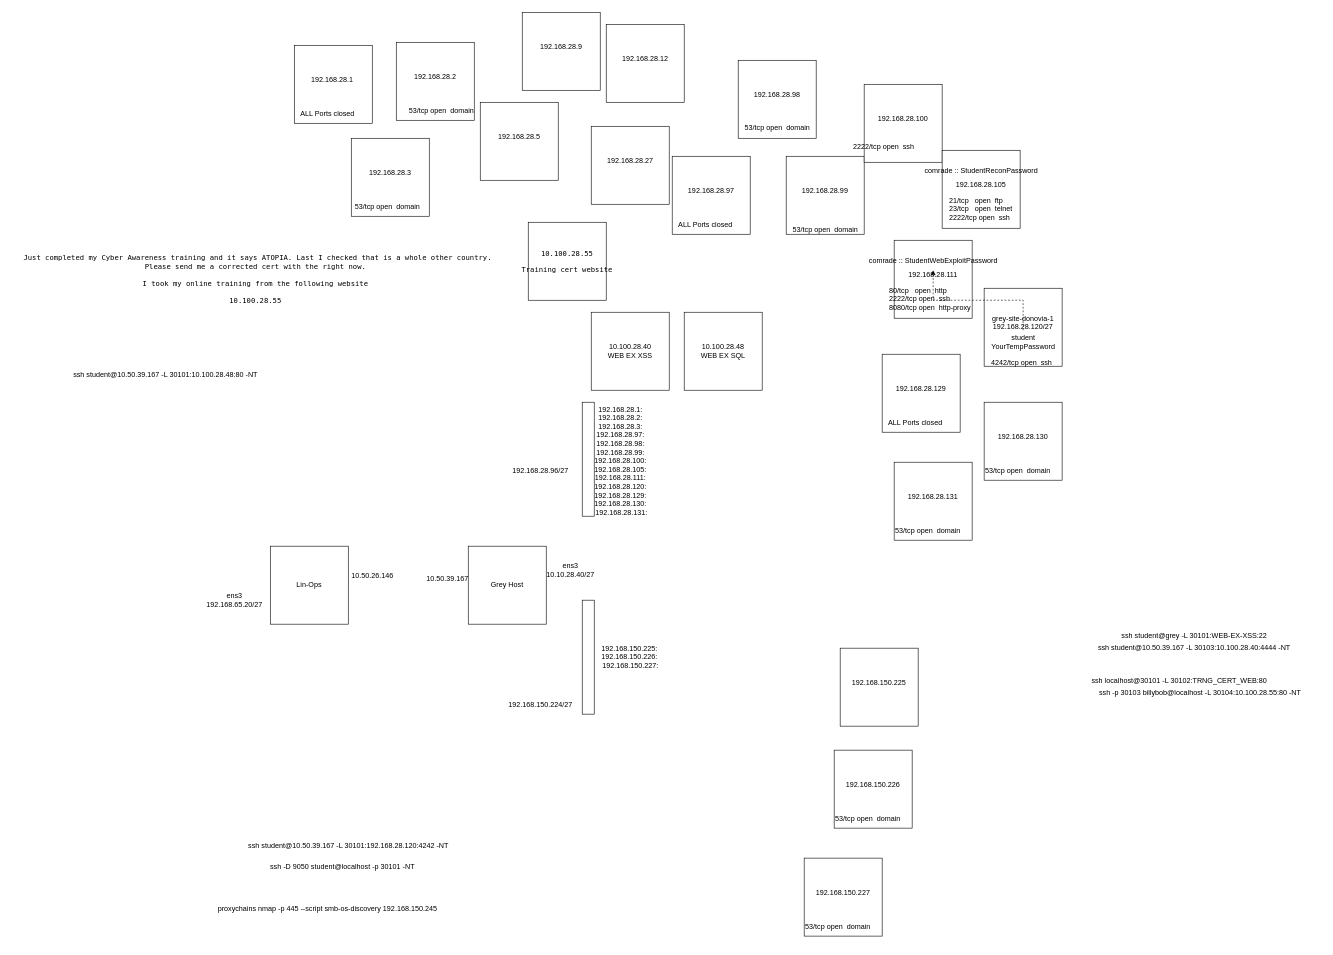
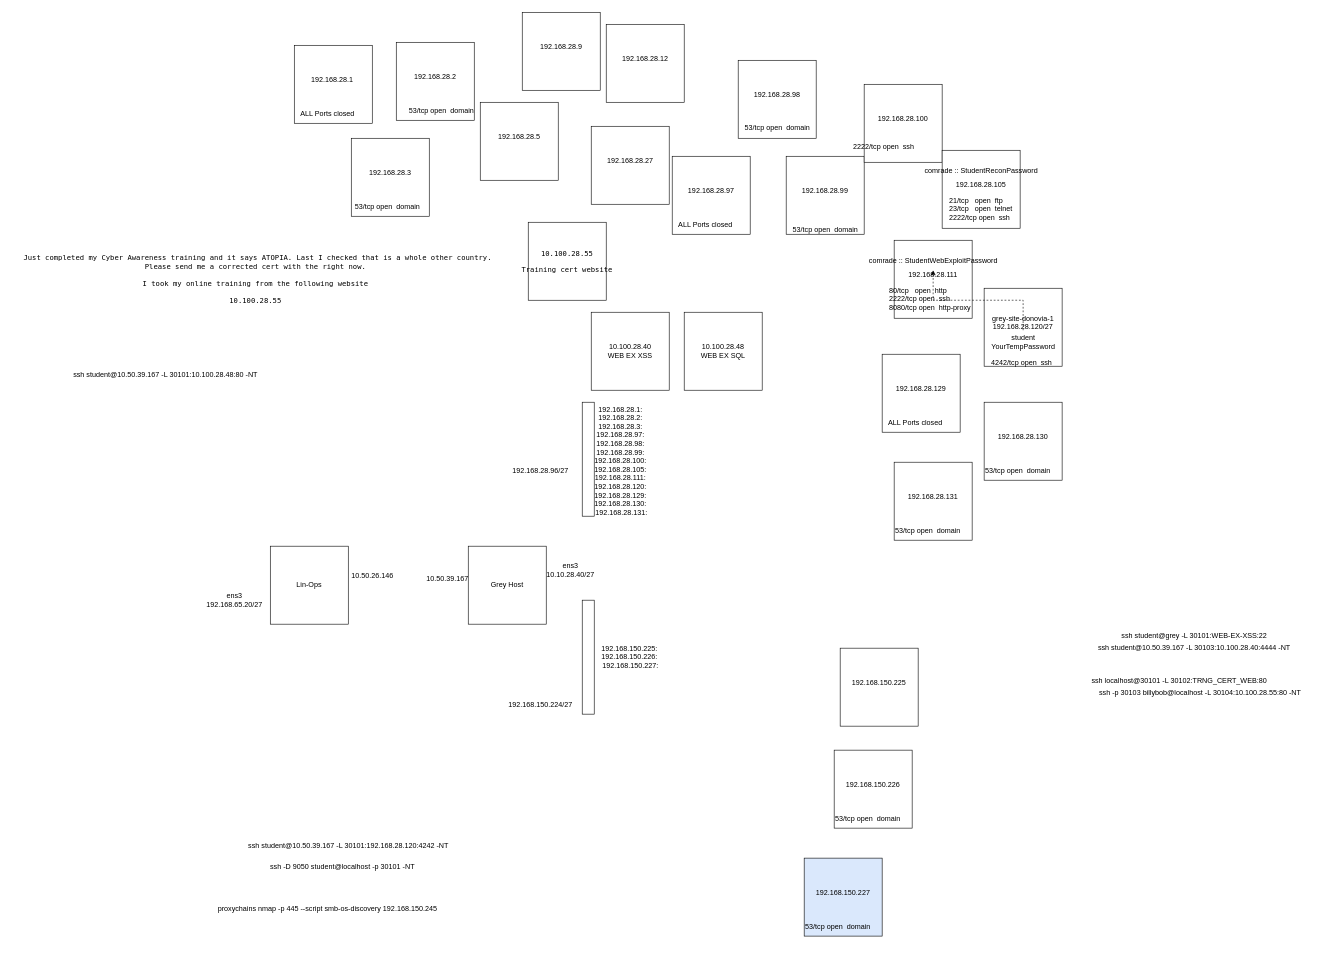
node "192.168.150.227": fillcolor #ffffff -> #dae8fc
